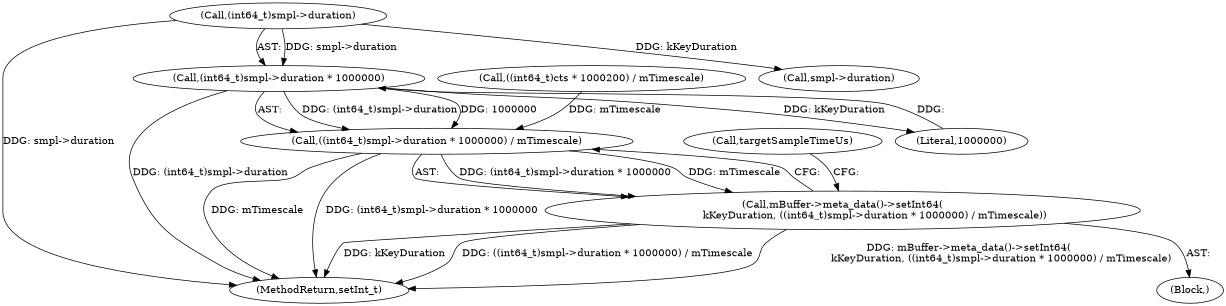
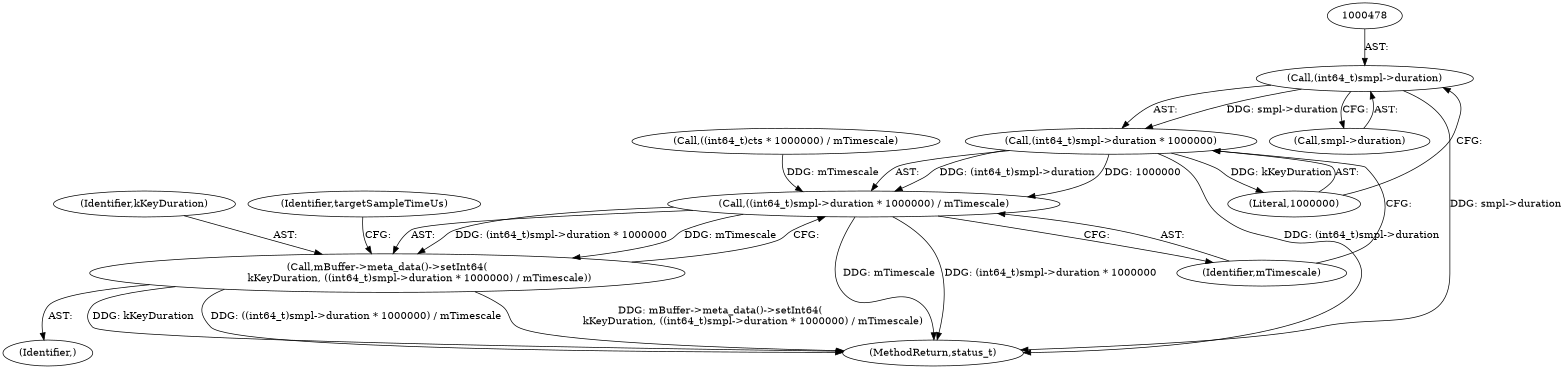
node "1000478": added
edge "(Call,(int64_t)smpl->duration)" -> "(Call,smpl->duration)": label "DDG: kKeyDuration" -> "CFG: "
node "(Call,((int64_t)cts * 1000200) / mTimescale)": label "(Call,((int64_t)cts * 1000200) / mTimescale)" -> "(Call,((int64_t)cts * 1000000) / mTimescale)"
edge "(Literal,1000000)" -> "(Call,(int64_t)smpl->duration * 1000000)": label "DDG: " -> "AST: "
edge "(Call,smpl->duration)" -> "(Call,(int64_t)smpl->duration)": added, label "AST:"
node "(Call,targetSampleTimeUs)": label "(Call,targetSampleTimeUs)" -> "(Identifier,targetSampleTimeUs)"
edge "(Literal,1000000)" -> "(Call,(int64_t)smpl->duration)": added, label "CFG:"
node "(Identifier,kKeyDuration)": added
node "(Identifier,mTimescale)": added
node "(MethodReturn,setInt_t)": label "(MethodReturn,setInt_t)" -> "(MethodReturn,status_t)"
node "(Block,)": label "(Block,)" -> "(Identifier,)"
